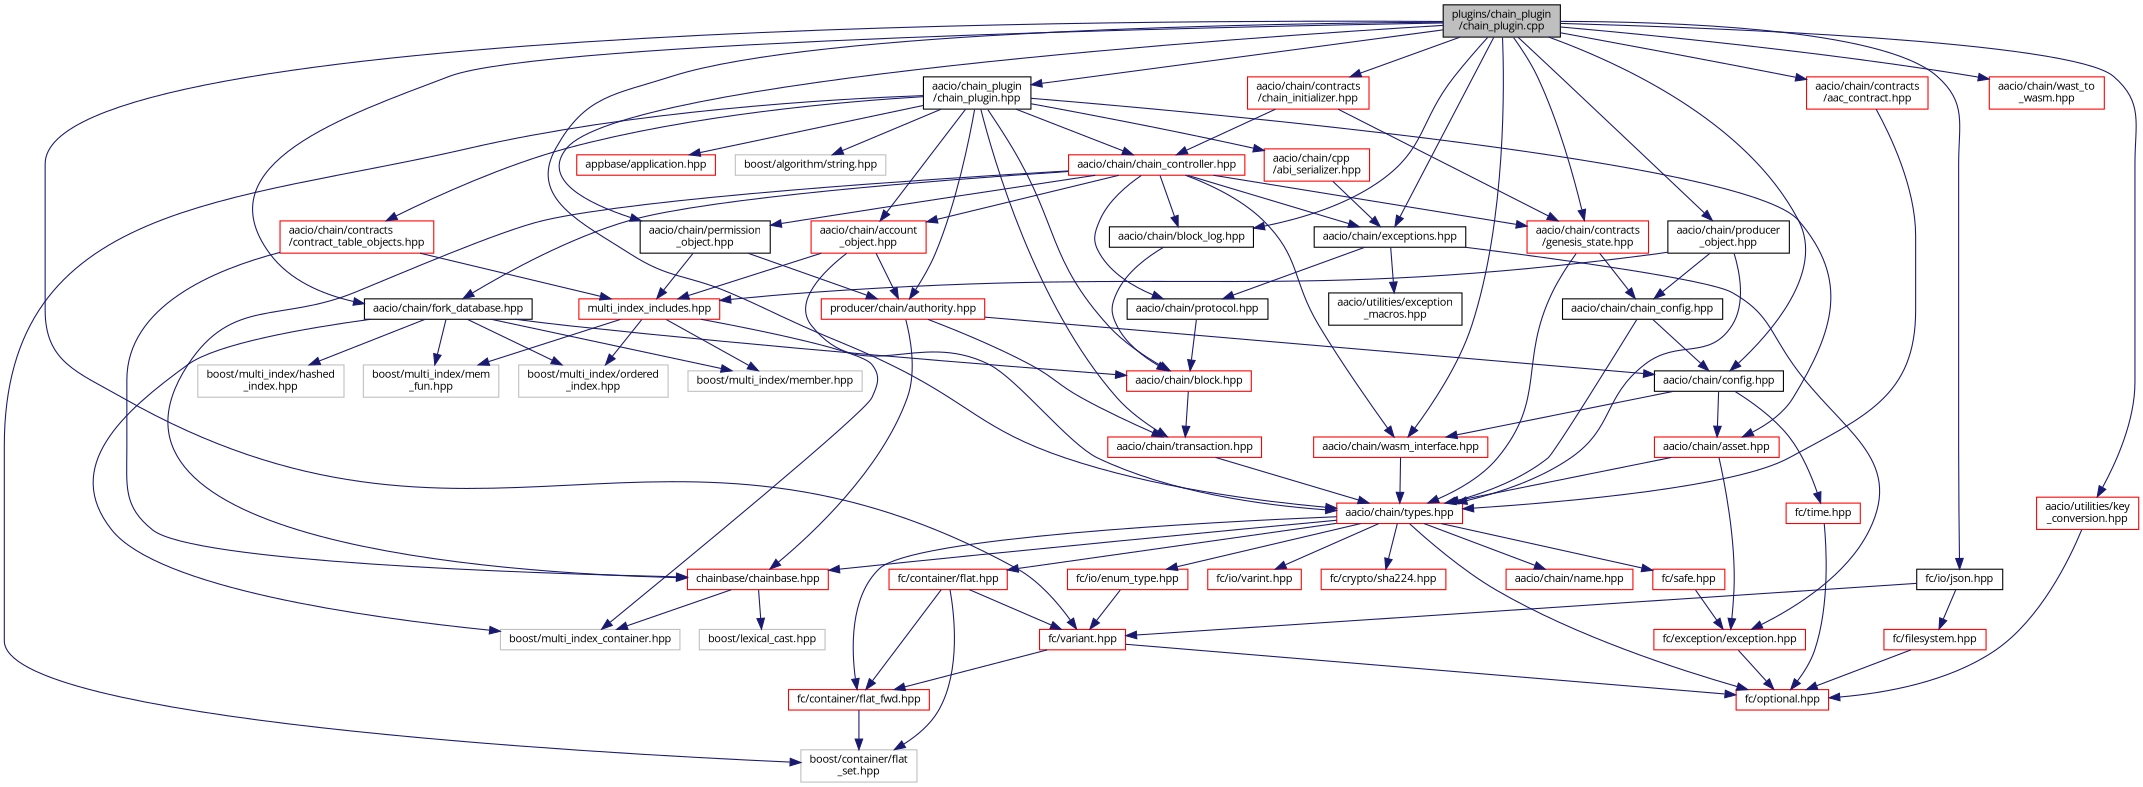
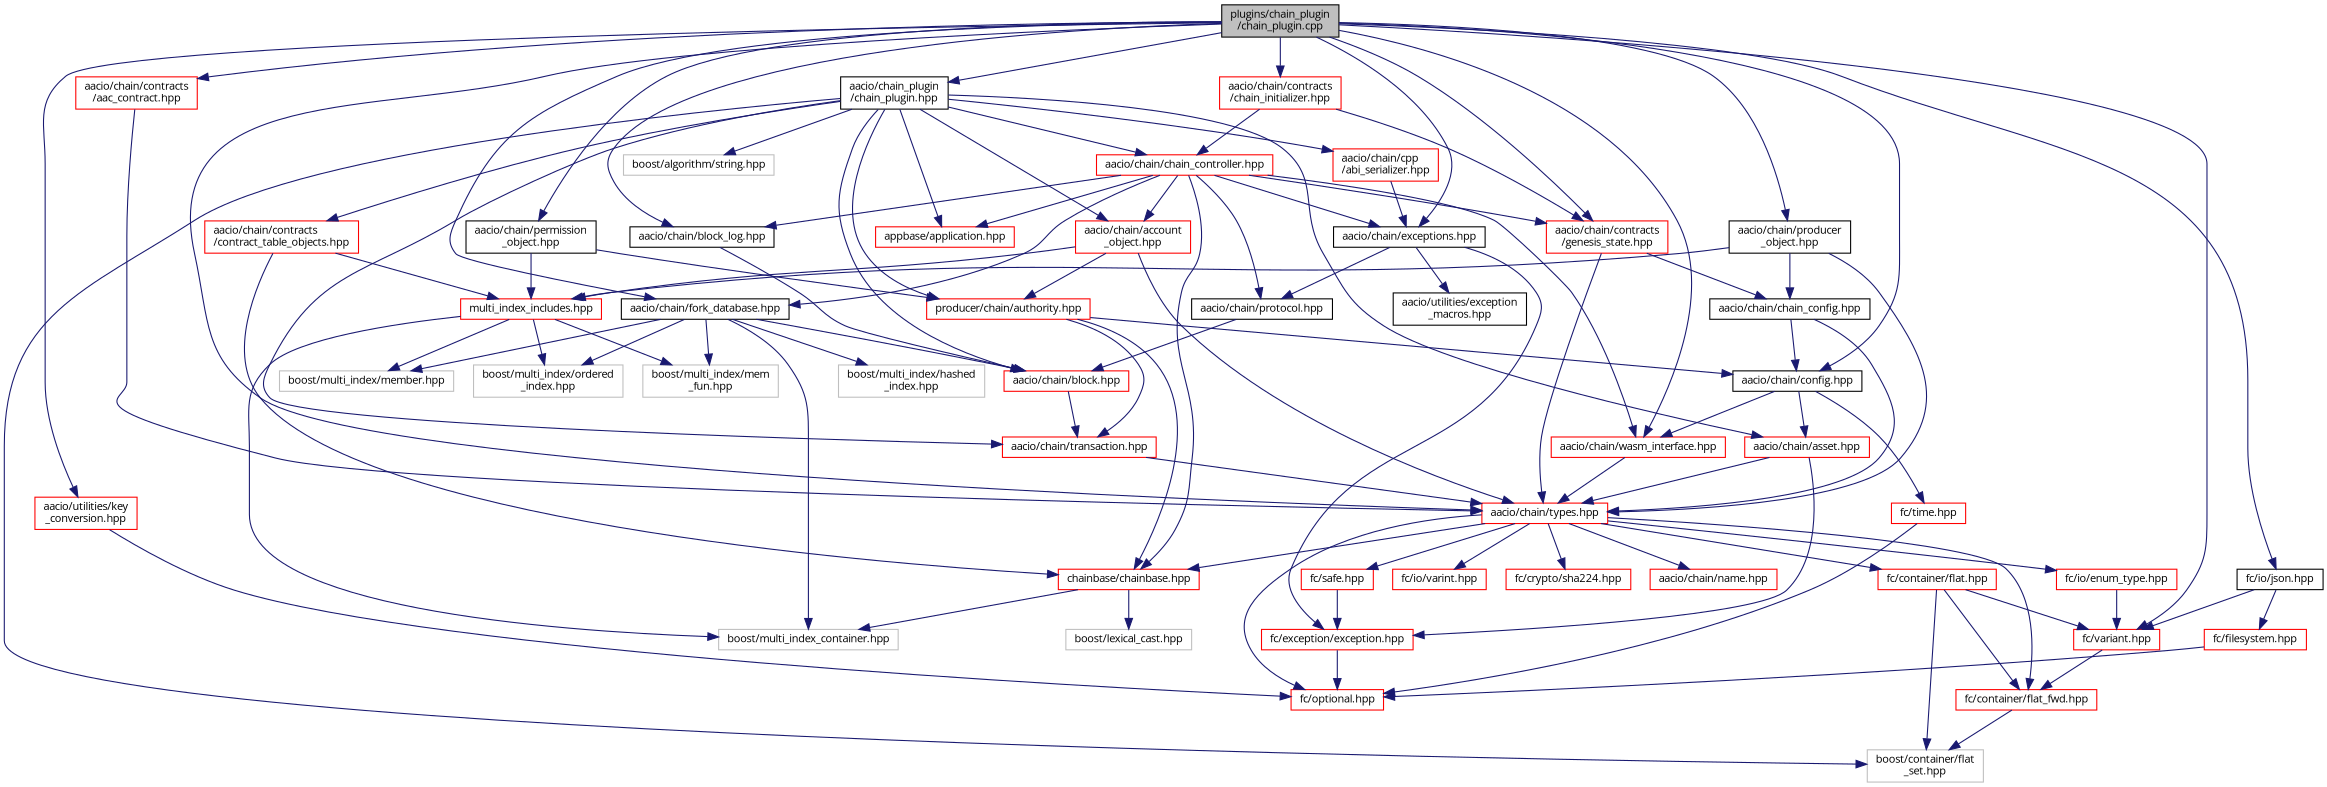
node "aacio/chain/wast_to _wasm.hpp": removed
edge "aacio/chain/chain_controller.hpp" -> "aacio/chain/permission _object.hpp": now "aacio/chain/chain_controller.hpp" -> "appbase/application.hpp"
edge "fc/variant.hpp" -> "fc/optional.hpp": removed
